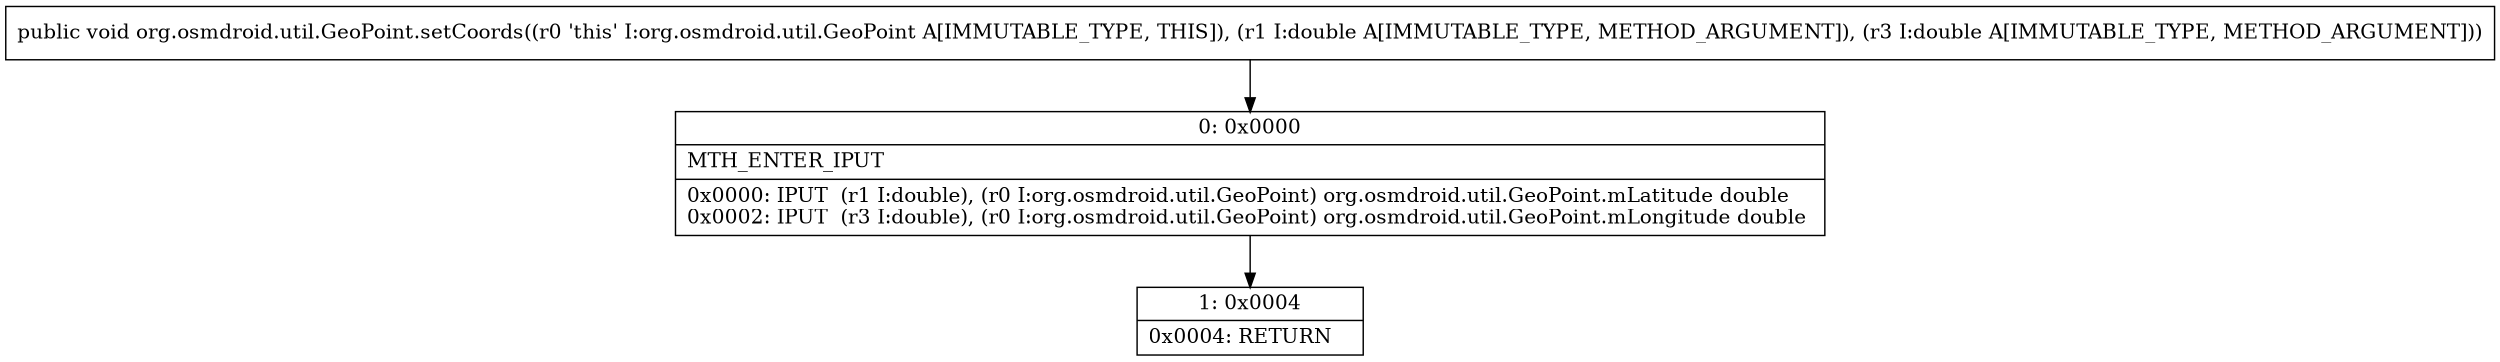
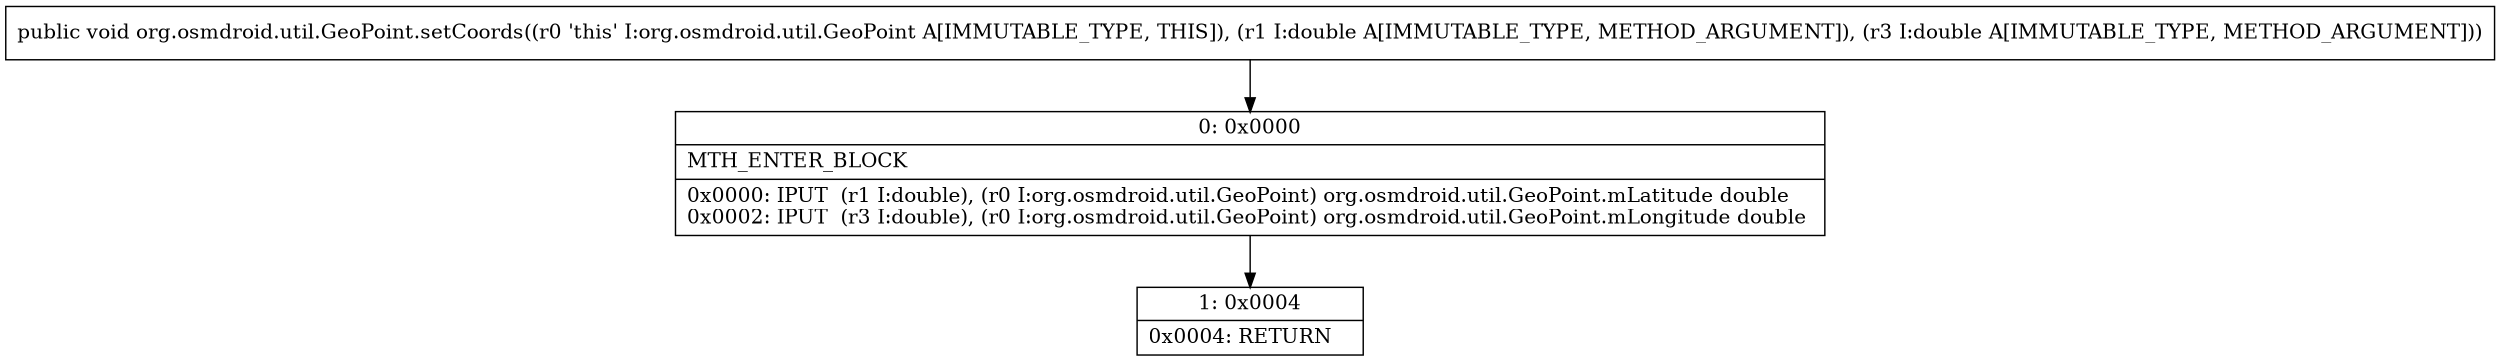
node "0: 0x0000": text "MTH_ENTER_IPUT" -> "MTH_ENTER_BLOCK"
